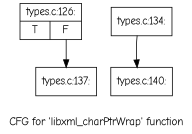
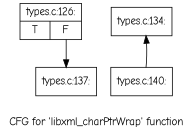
edge "types.c:134:" -> "types.c:140:": reversed
